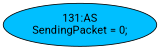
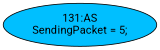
node "131:AS SendingPacket = 0;": label "131:AS SendingPacket = 0;" -> "131:AS SendingPacket = 5;"
